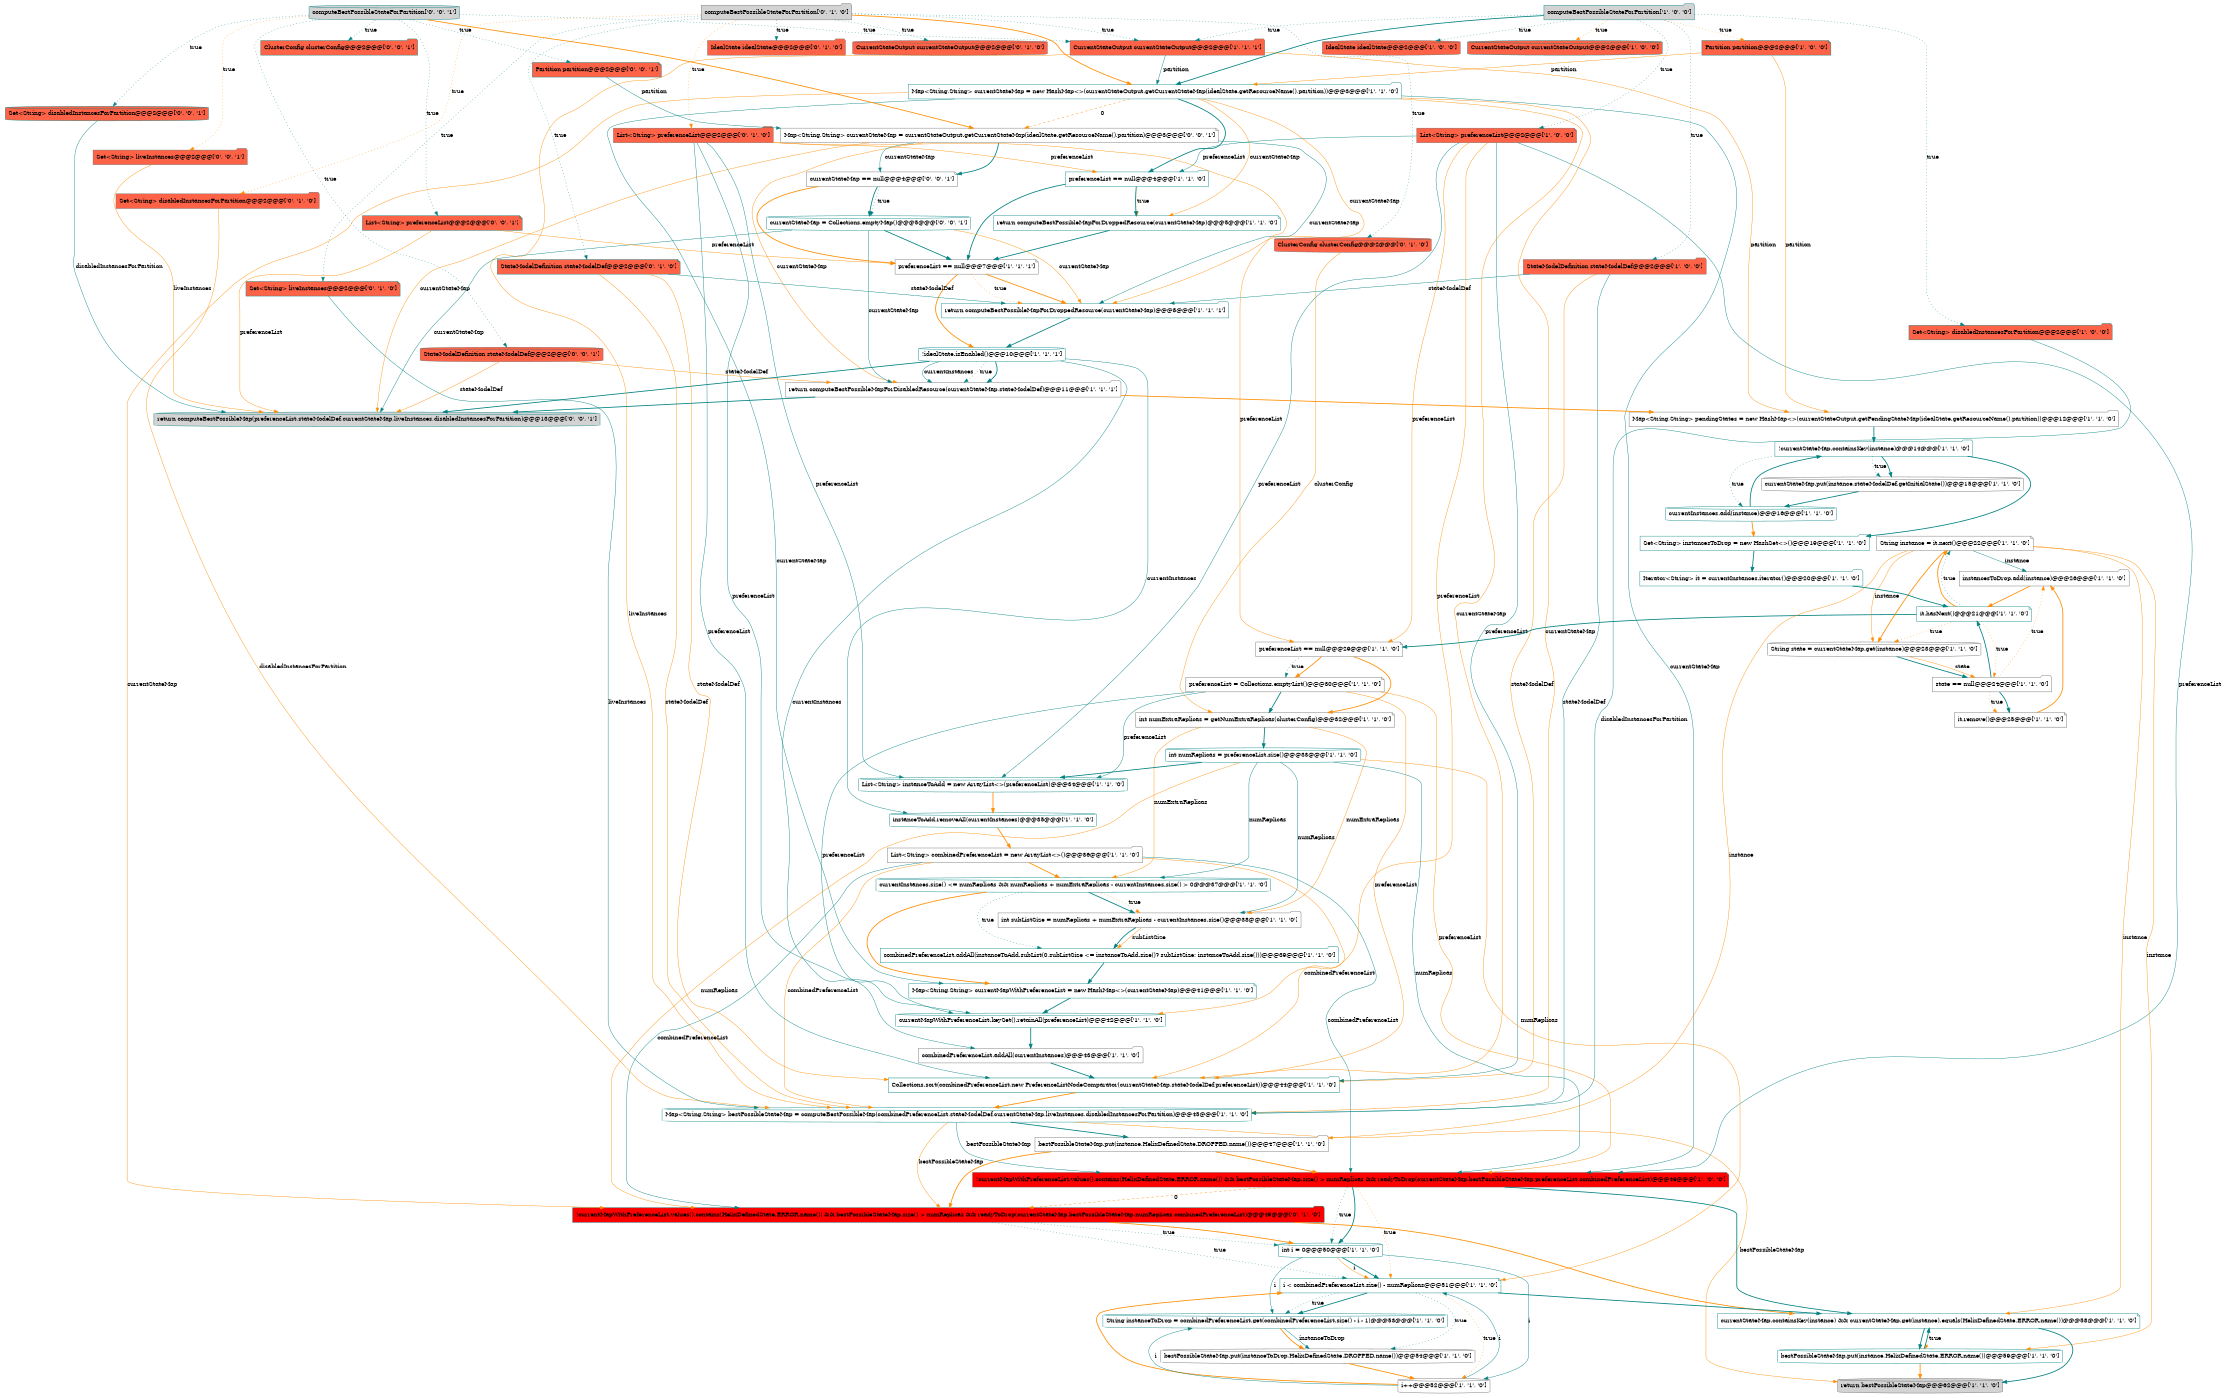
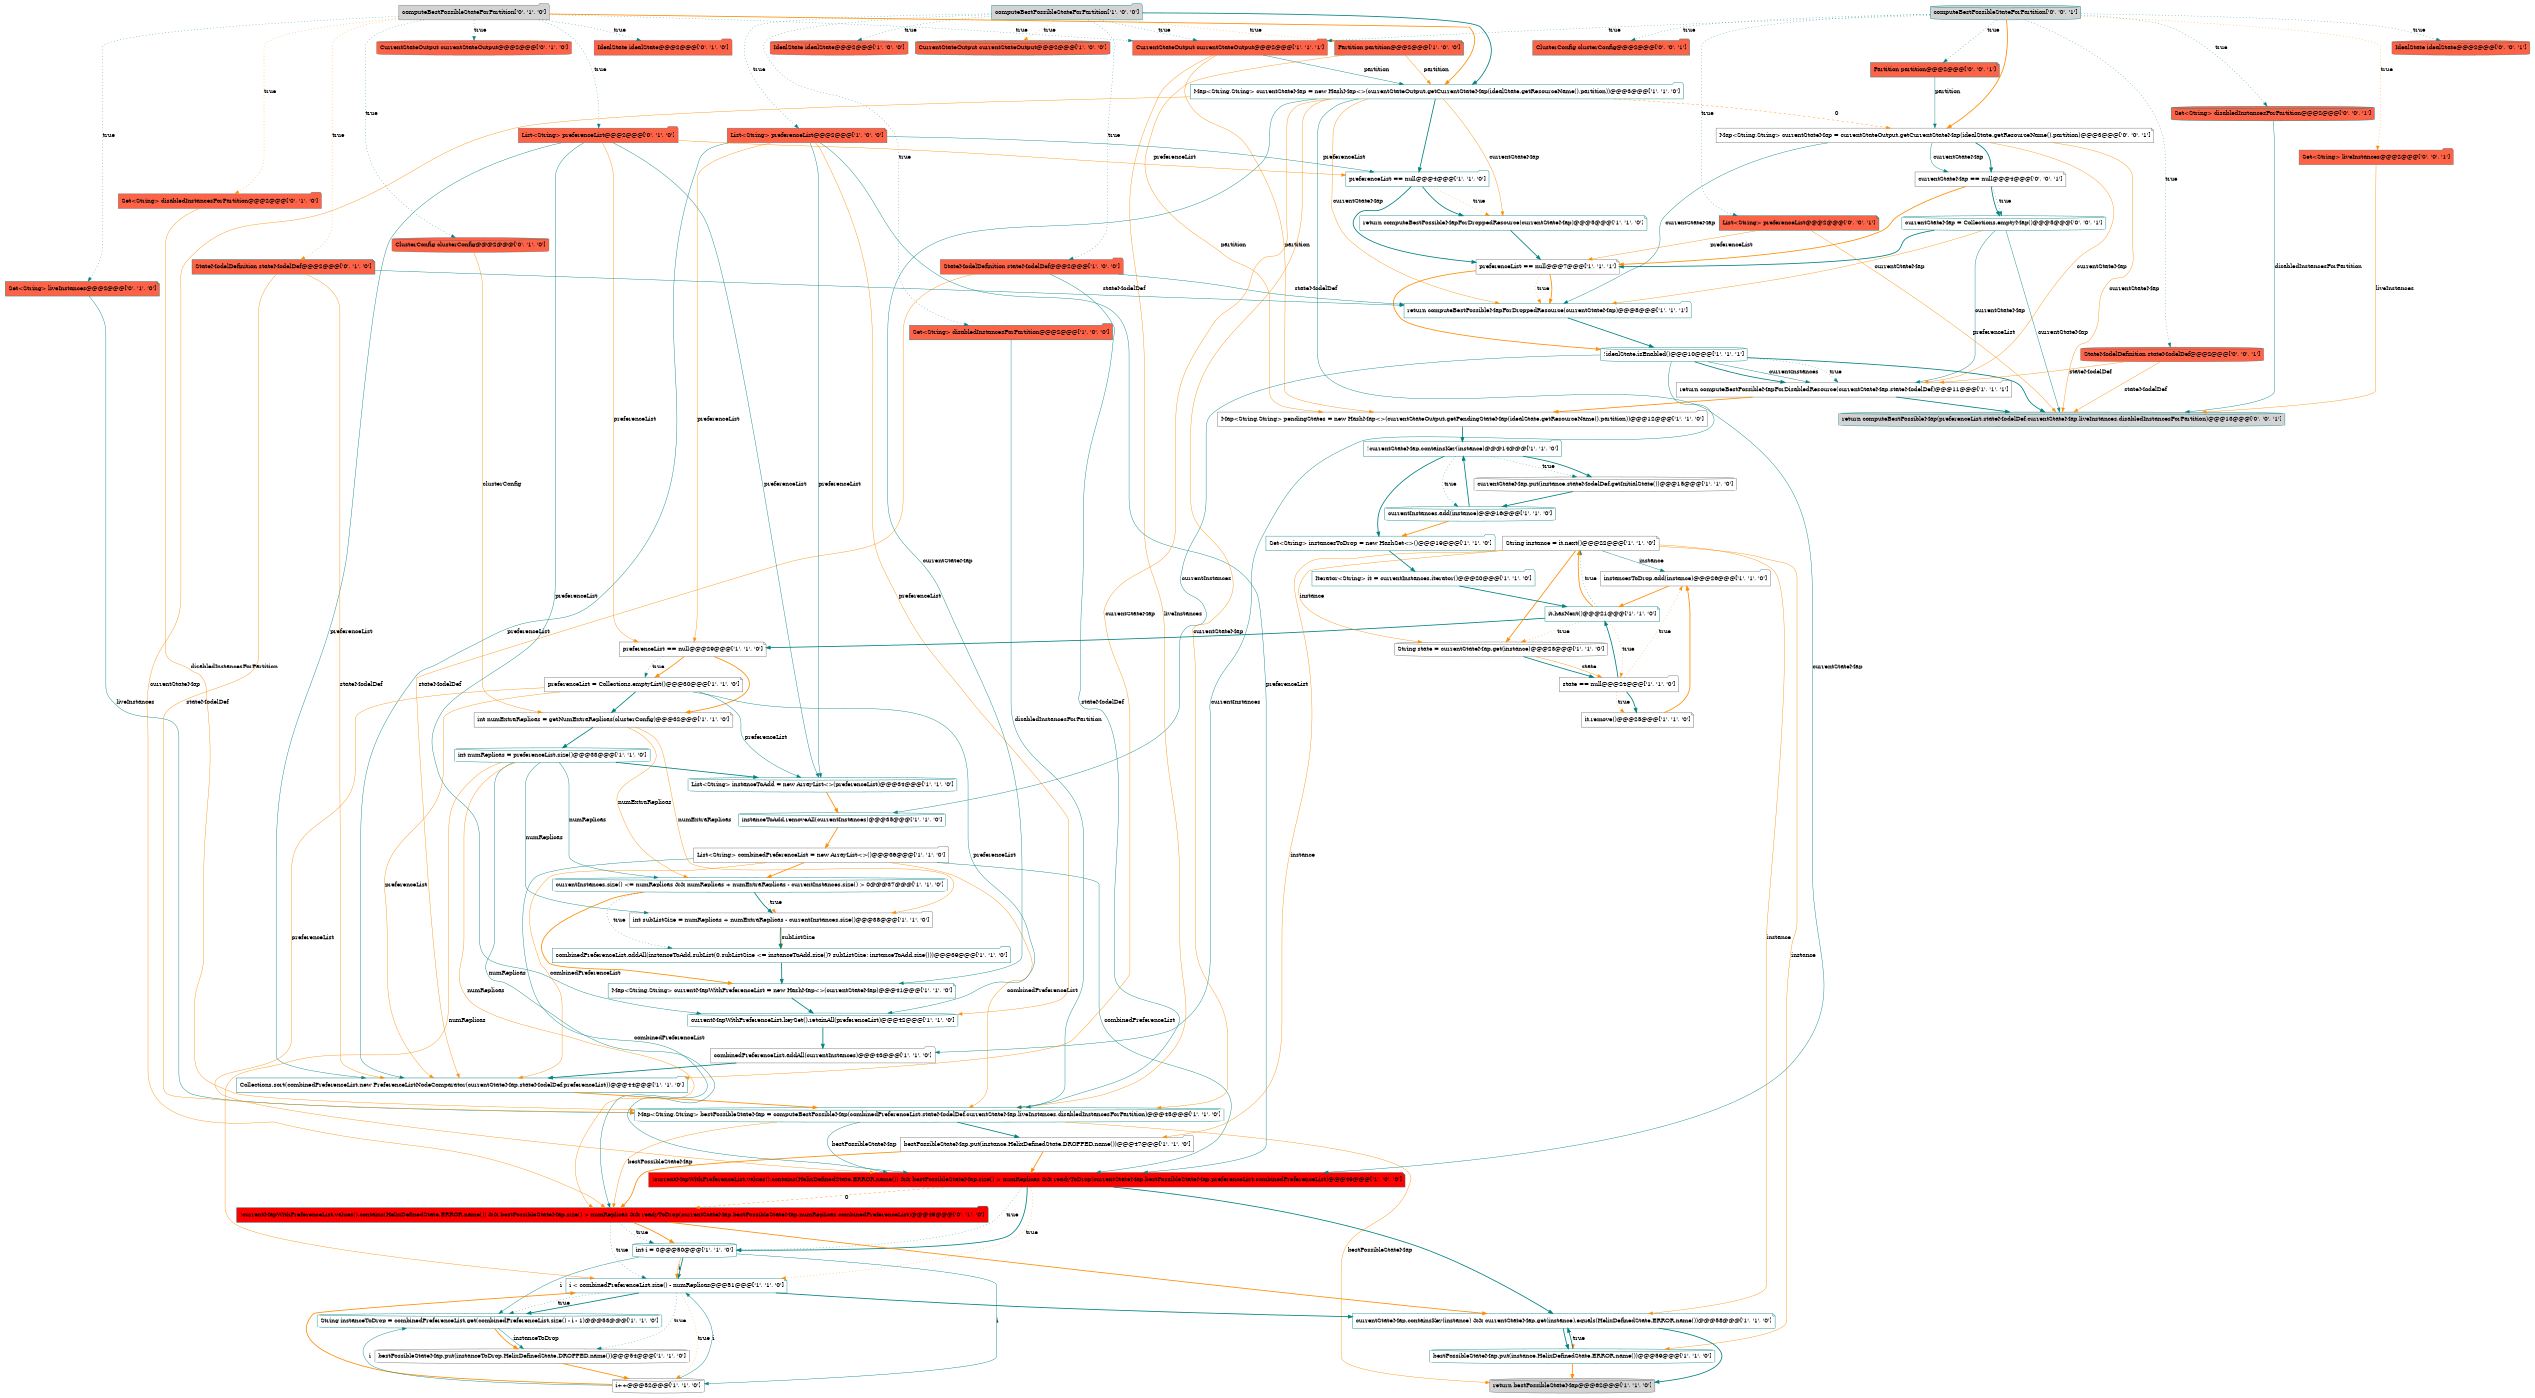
node "IdealState idealState@@@2@@@['0', '0', '1']": added
edge "computeBestPossibleStateForPartition['0', '1', '0']" -> "List<String> preferenceList@@@2@@@['0', '1', '0']": color darkorange -> teal
edge "computeBestPossibleStateForPartition['0', '1', '0']" -> "StateModelDefinition stateModelDef@@@2@@@['0', '1', '0']": color teal -> darkorange
